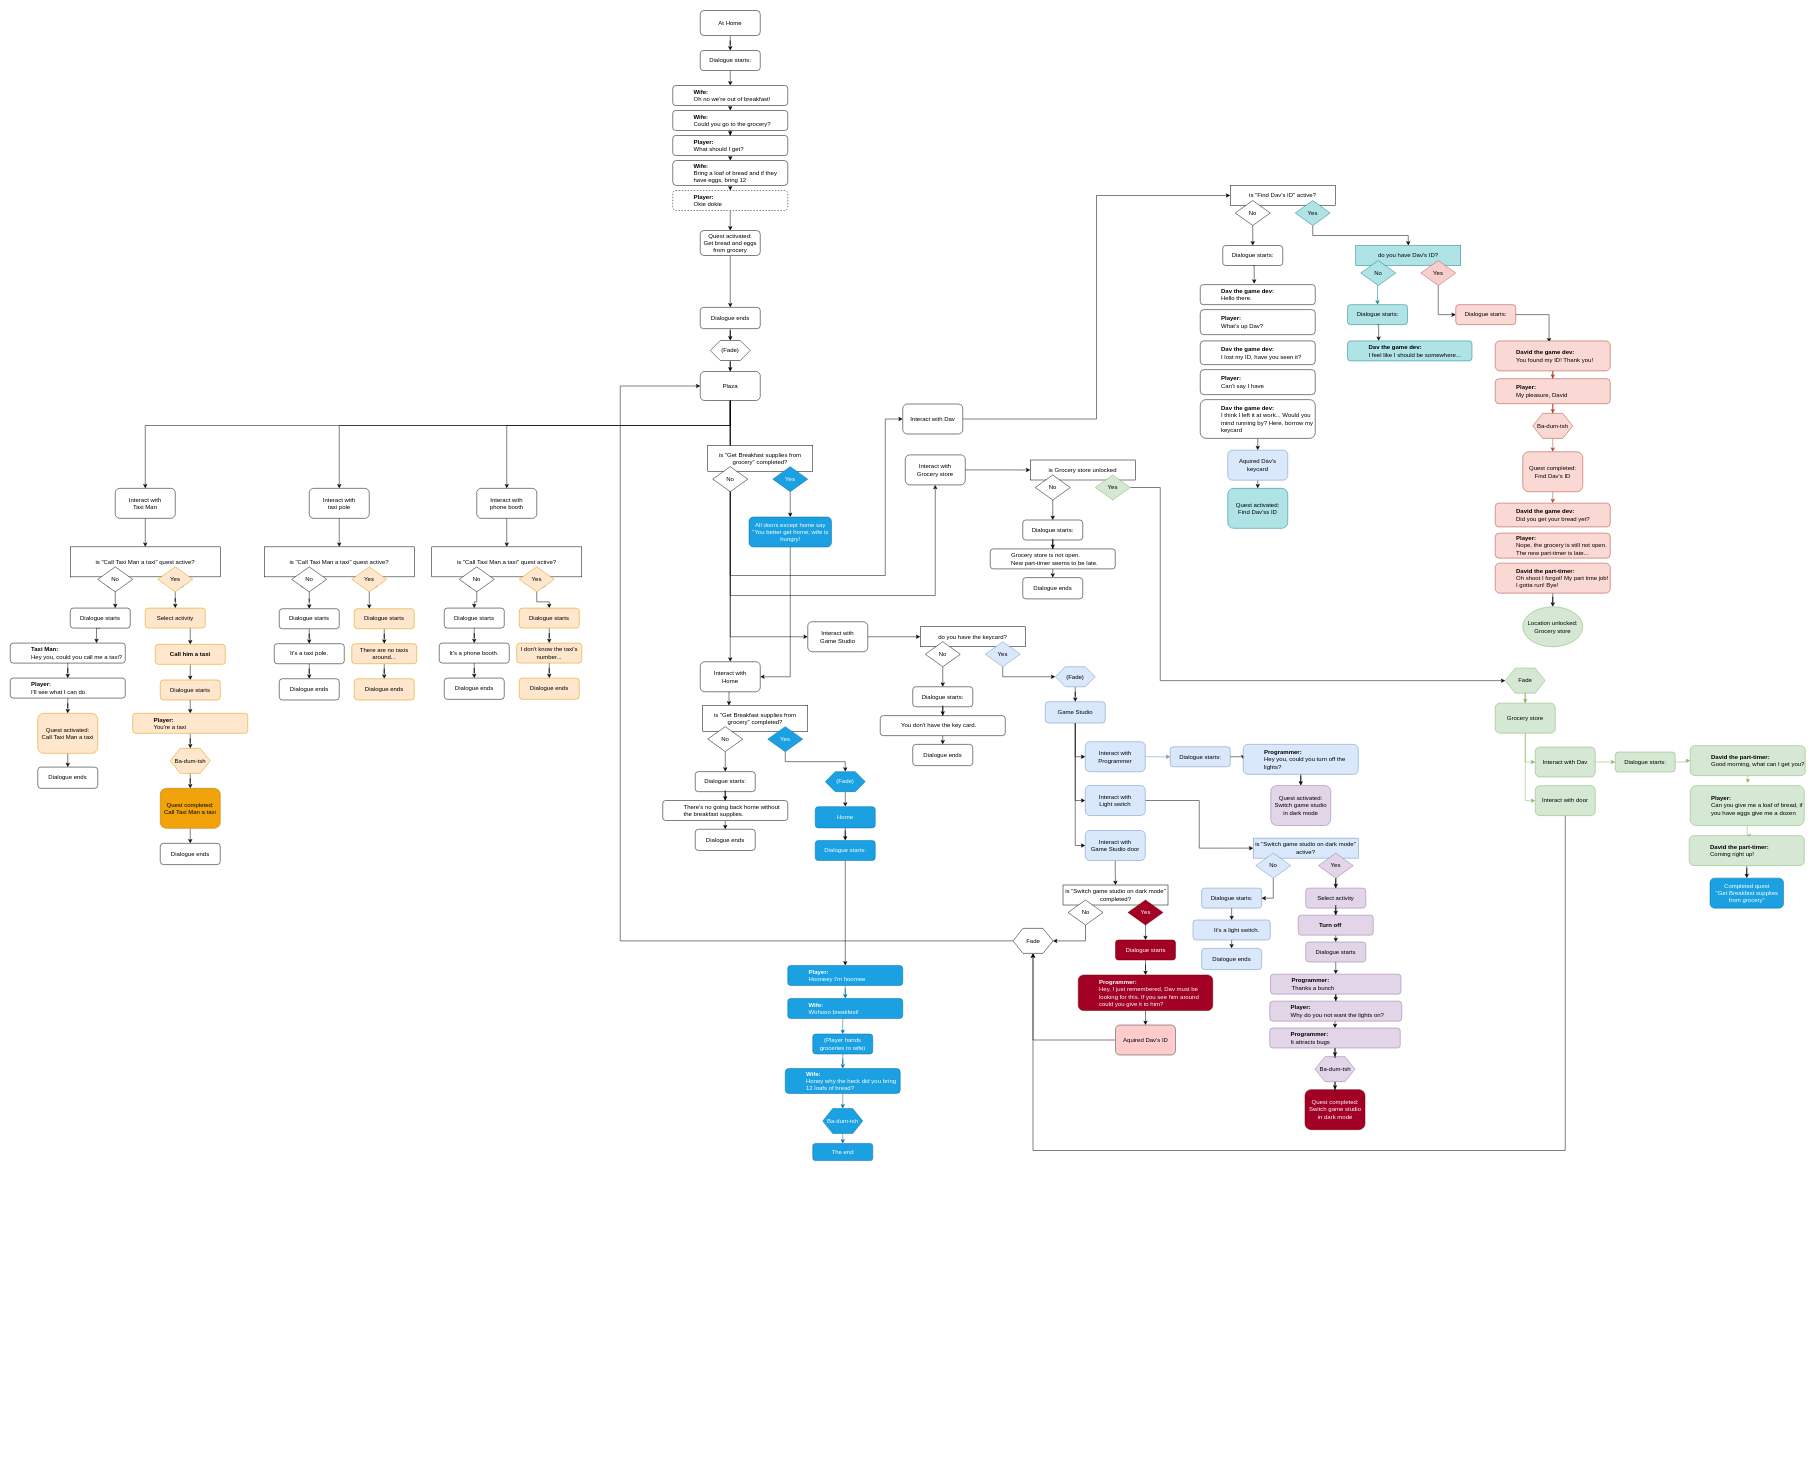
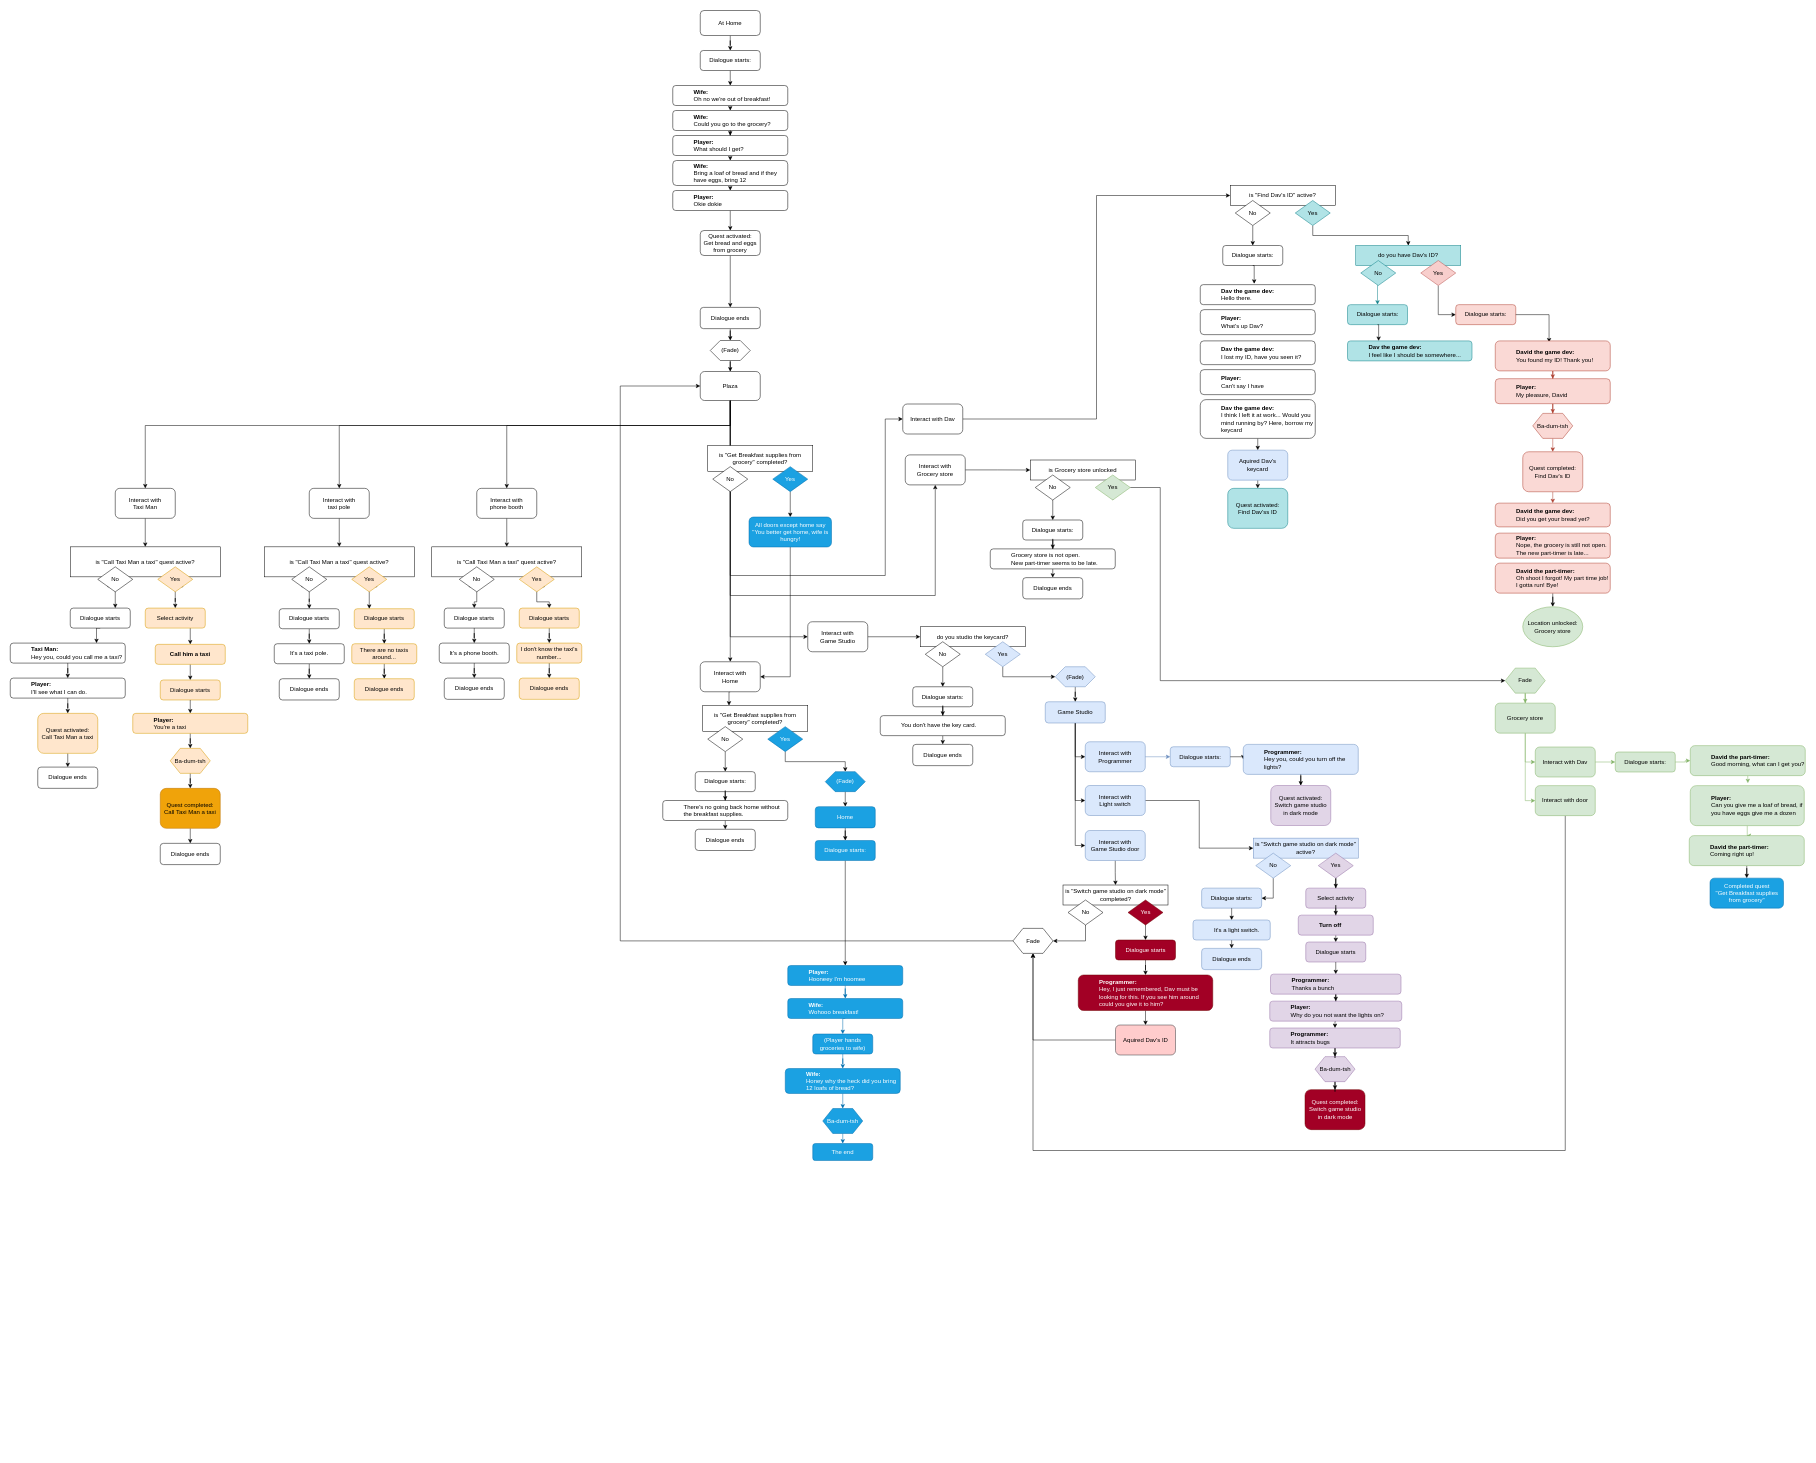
node "Player: Okie dokie": style dashed -> solid
node "do you have the keycard?": label "do you have the keycard?" -> "do you studio the keycard?"
